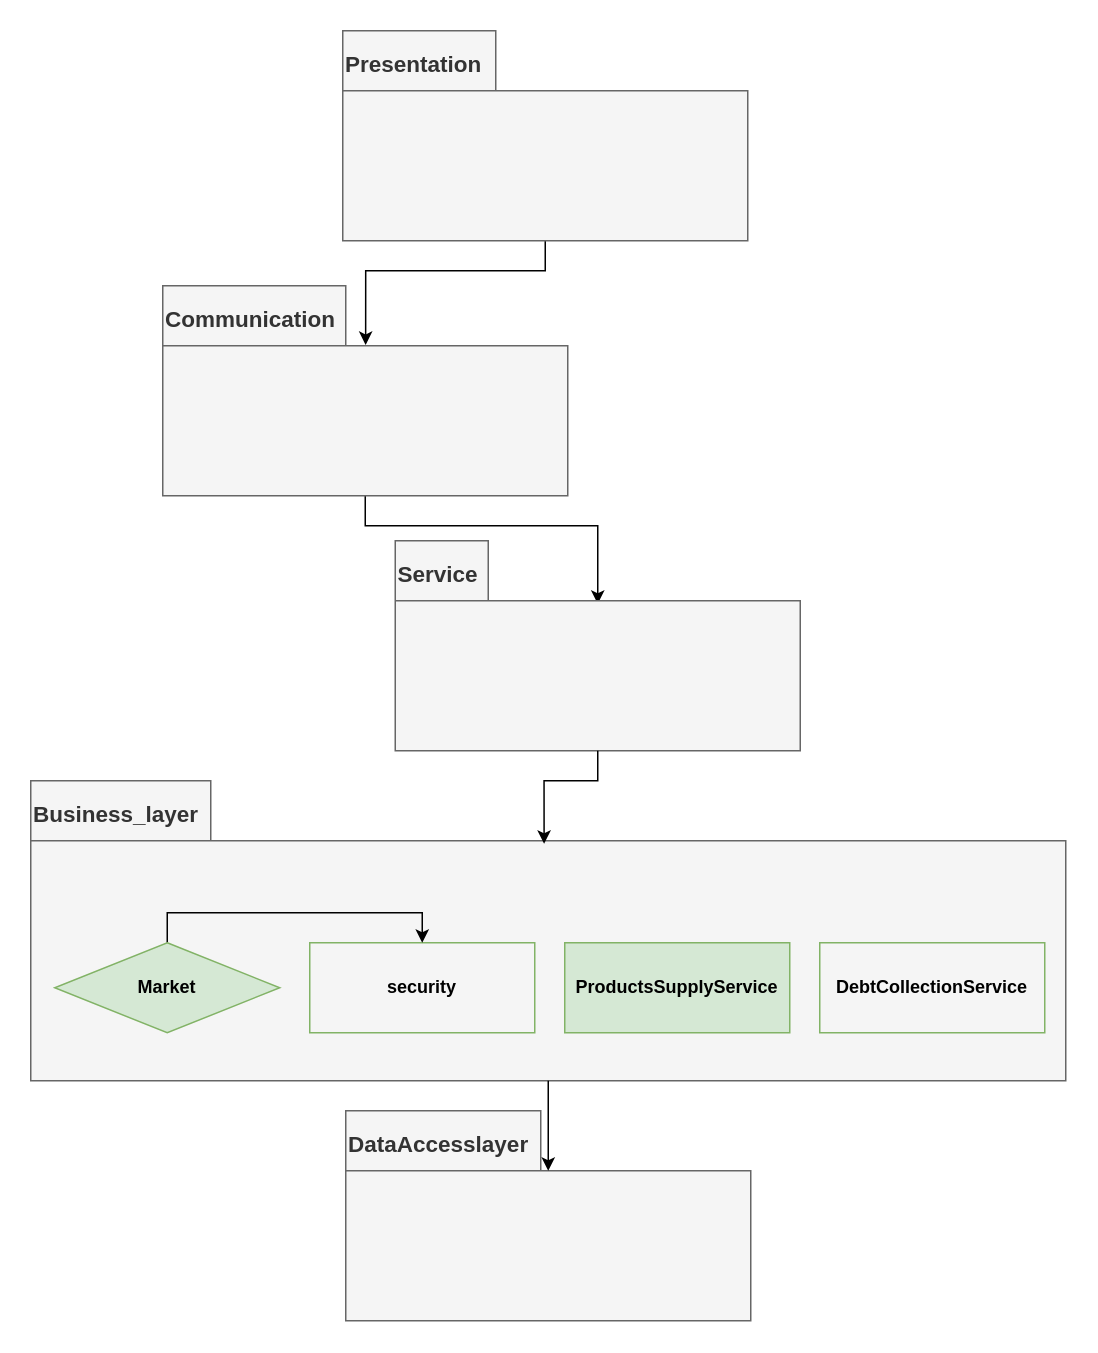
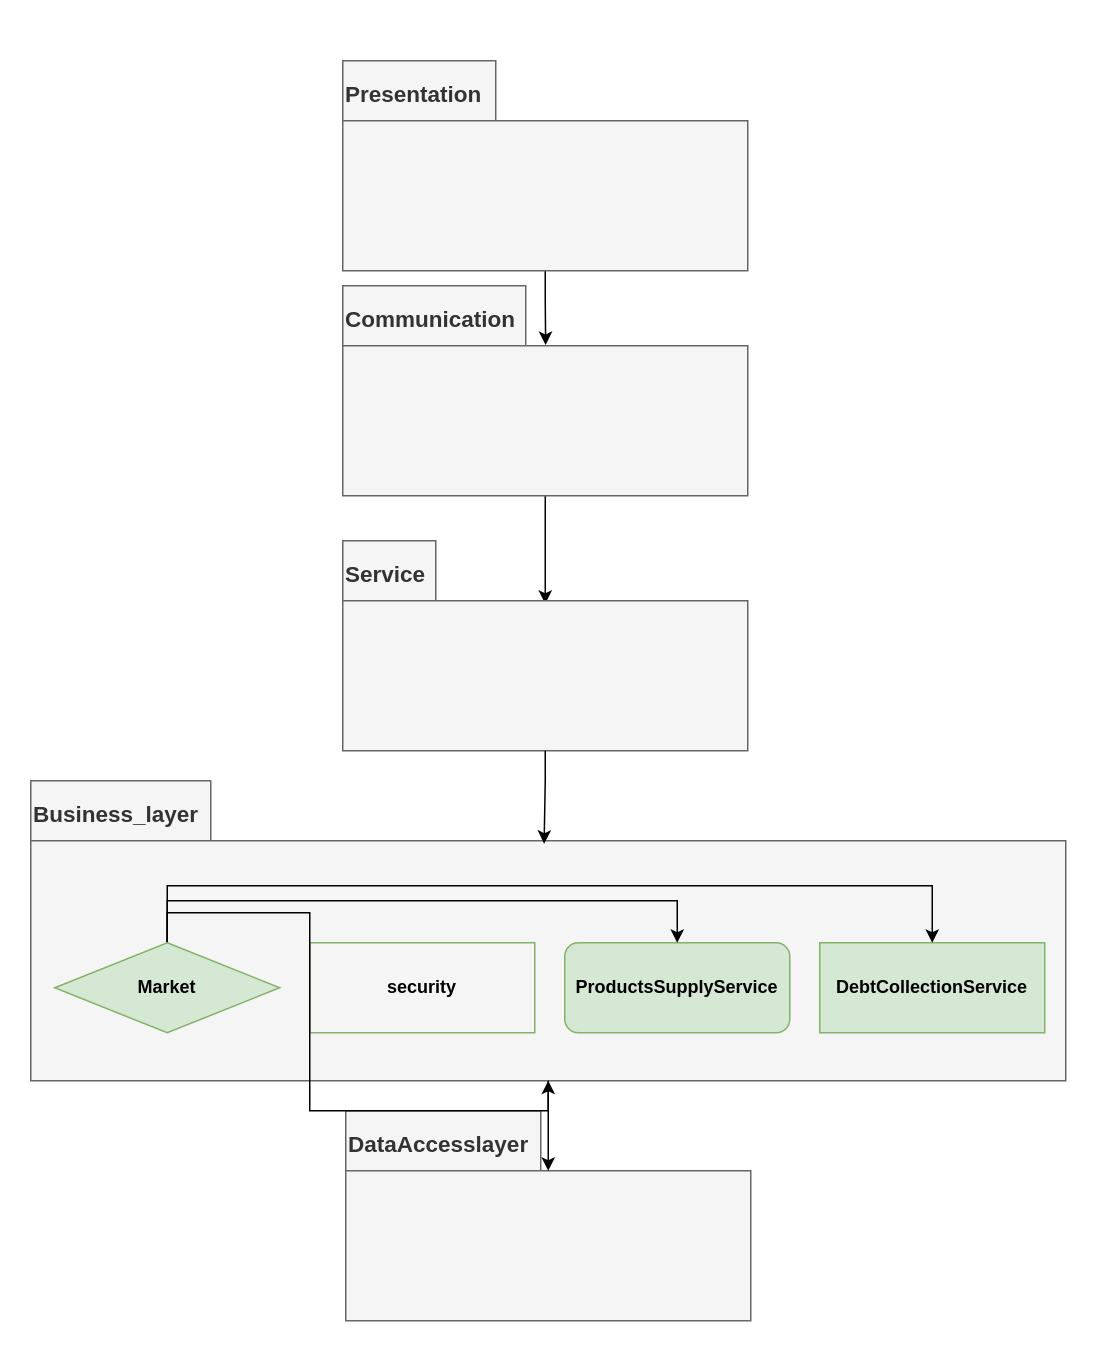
node "Presentation": moved (545, 136) -> (545, 166)
node "Communication": moved (365, 391) -> (545, 391)
node "Service": moved (598, 646) -> (545, 646)
edge "Market" -> "DebtCollectionService": added
edge "Market" -> "ProductsSupplyService": added
edge "Market" -> "security": now "Market" -> "Business_layer"
node "ProductsSupplyService": shape rectangle -> rounded rectangle
node "DebtCollectionService": fillcolor #f5f5f5 -> #d5e8d4
